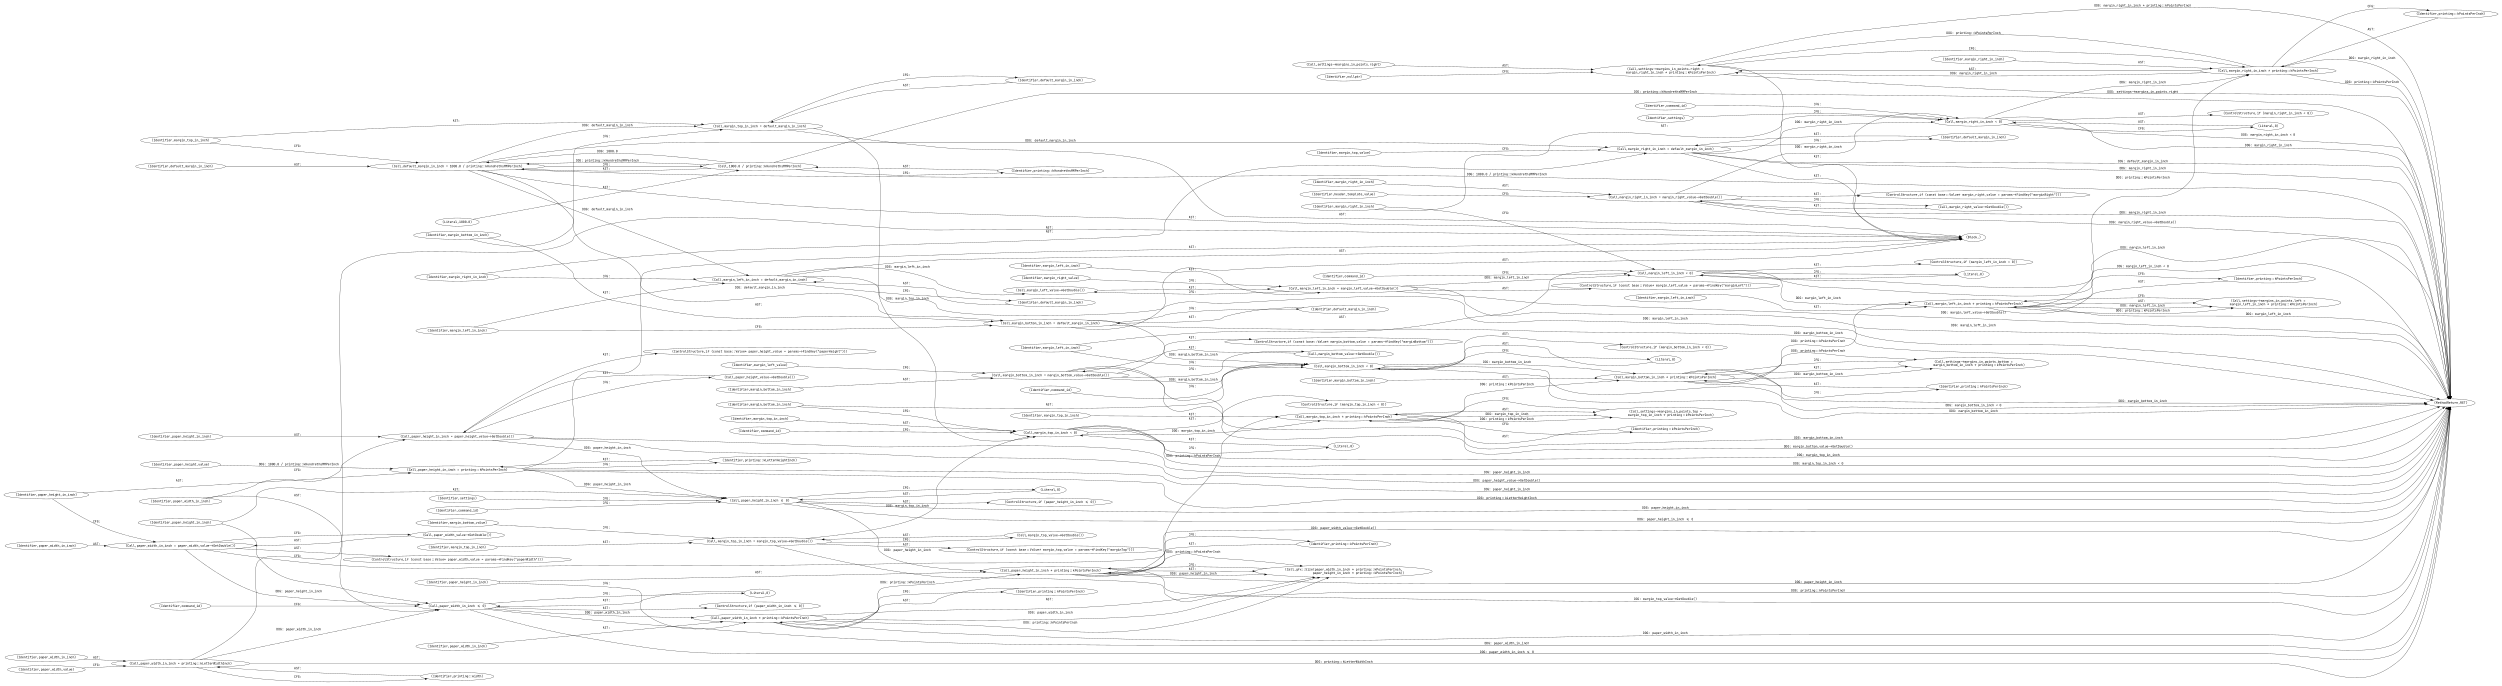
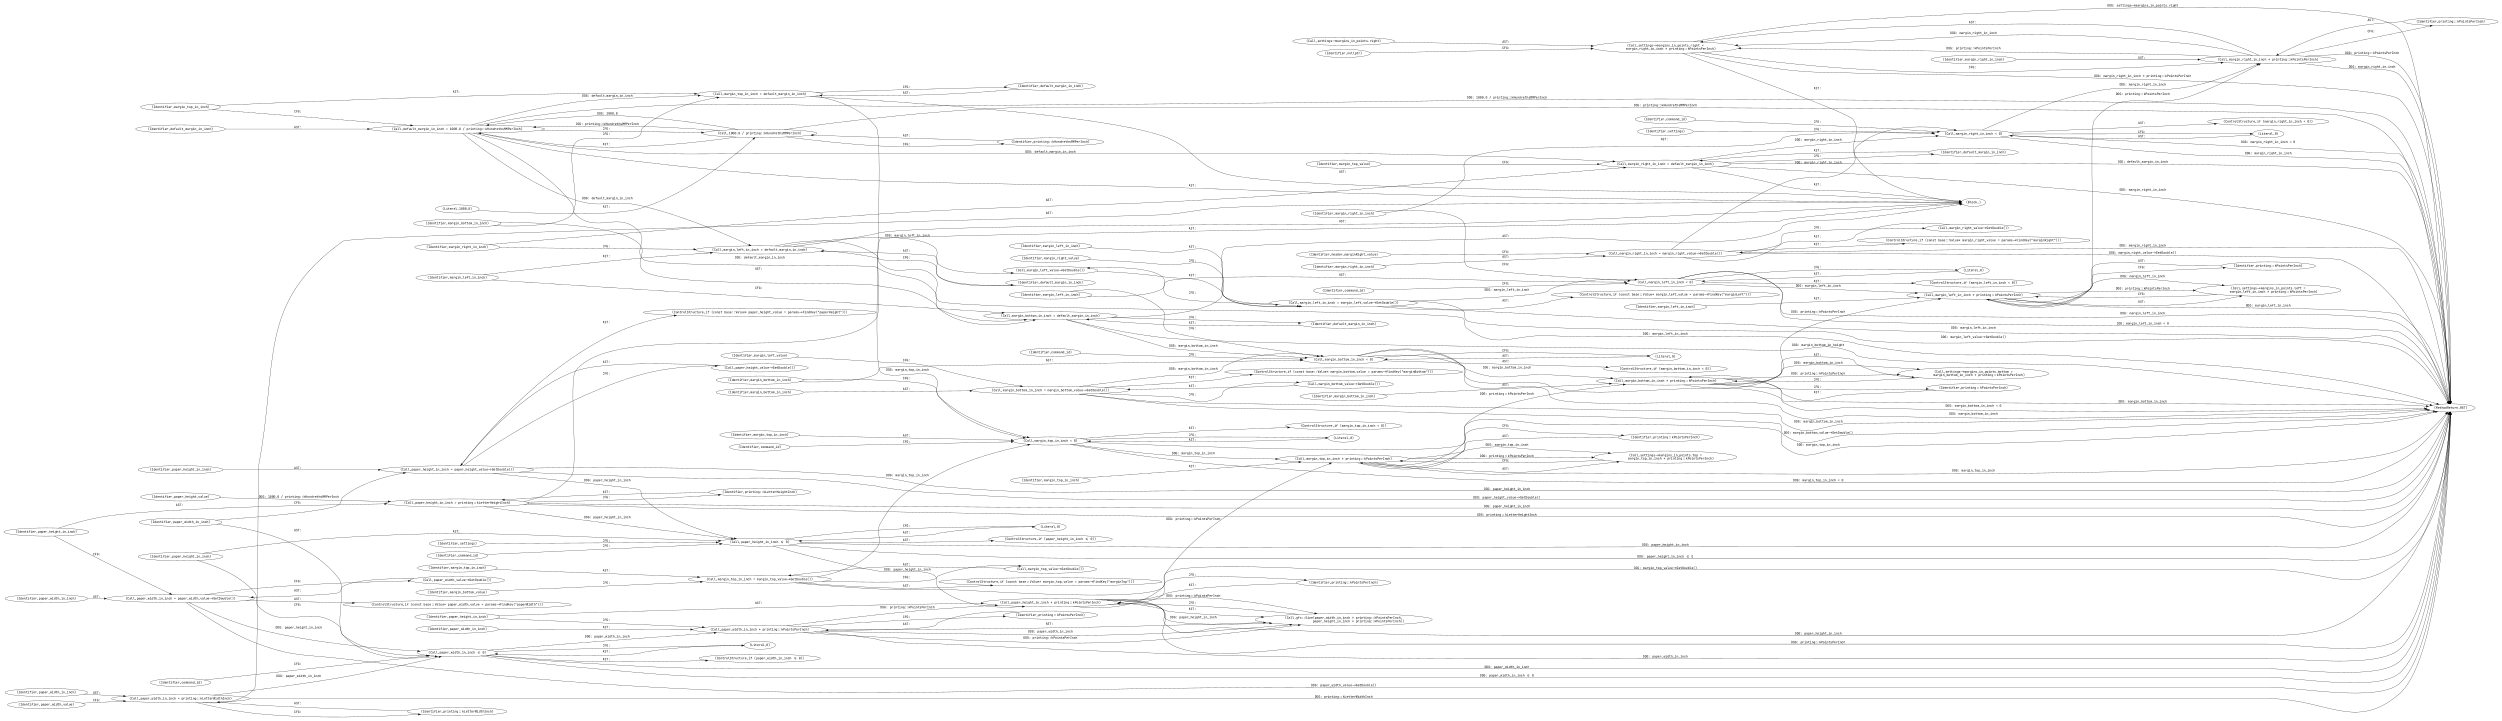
node "(Identifier,header_template_value)": label "(Identifier,header_template_value)" -> "(Identifier,header_marginRight_value)"
edge "(Call,margin_bottom_in_inch = default_margin_in_inch)" -> "(MethodReturn,RET)": label "DDG: margin_bottom_in_inch" -> "DDG: margin_bottom_in_height"
node "(Call,paper_height_in_inch = printing::kPointsPerInch)": label "(Call,paper_height_in_inch = printing::kPointsPerInch)" -> "(Call,paper_height_in_inch = printing::kLetterHeightInch)"
edge "(Call,margin_top_in_inch * printing::kPointsPerInch)" -> "(MethodReturn,RET)": added, label "DDG: margin_top_in_inch"
node "(Identifier,printing::width)": label "(Identifier,printing::width)" -> "(Identifier,printing::kLetterWidthInch)"
